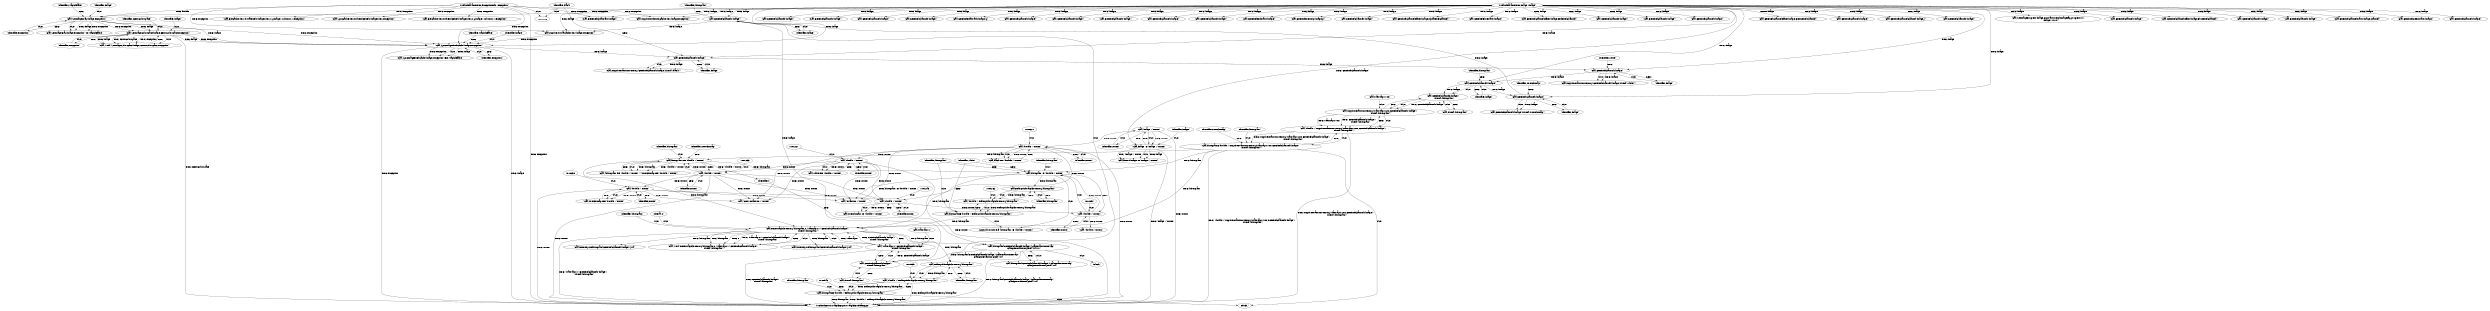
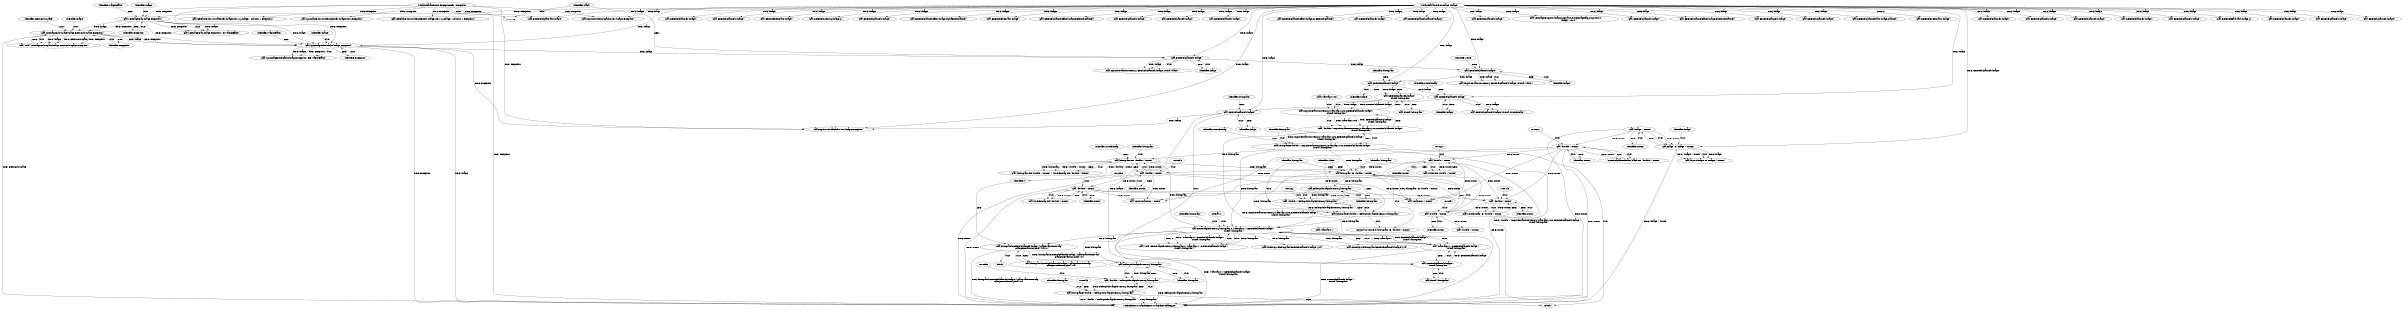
edge "(MethodParameterIn,ExceptionInfo *exception)" -> "(Call,SetImageGray(image,exception))": label "DDG: double" -> "DDG: exception"
edge "(MethodParameterIn,Image *image)" -> "(Call,GetPixelChannelOffset(image,RedPixelChannel))": label "CFG: image" -> "DDG: image"
edge "(MethodParameterIn,Image *image)" -> "(Call,GetPixelChannelOffset(image,GreenPixelChannel))": label "NULL: image" -> "DDG: image"
edge "(MethodParameterIn,Image *image)" -> "(Call,GetPixelGreenTraits(image))": label "DDG: image" -> "DDG: 0"
edge "(Call,AcquireVirtualCacheView(image,exception))" -> "(Call,SyncImagePixelCache(image,exception))": reversed
node "(Call,black == (double *) NULL)": label "(Call,black == (double *) NULL)" -> "(GetPixelChannelTraits,black == (double *) NULL)"
